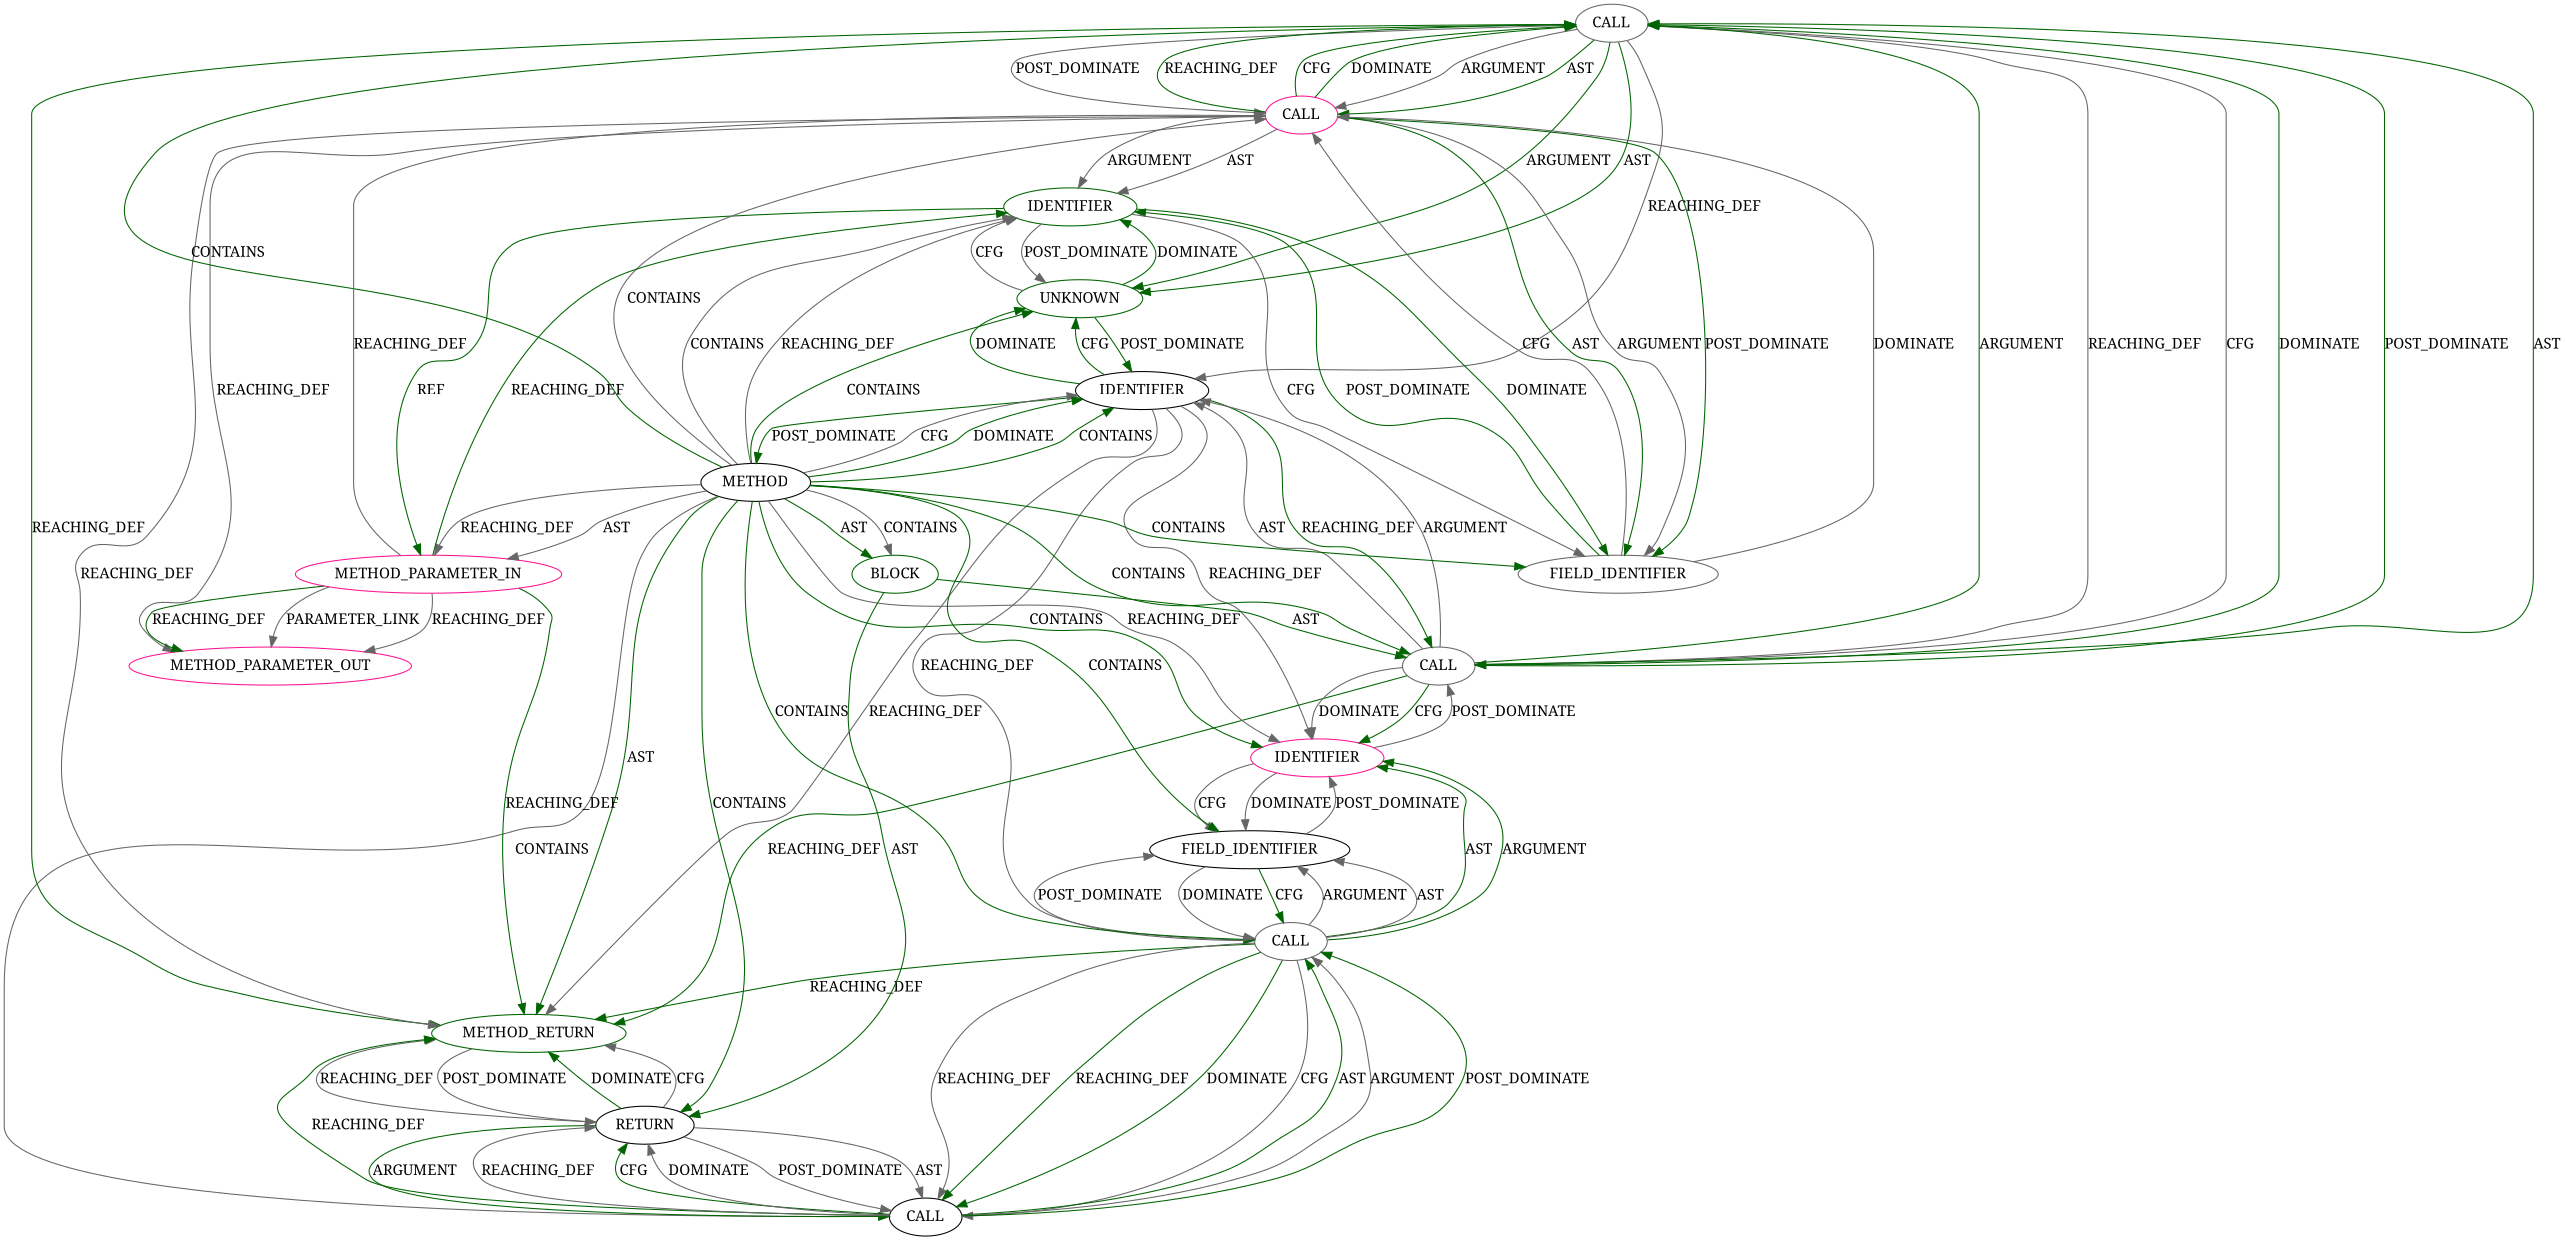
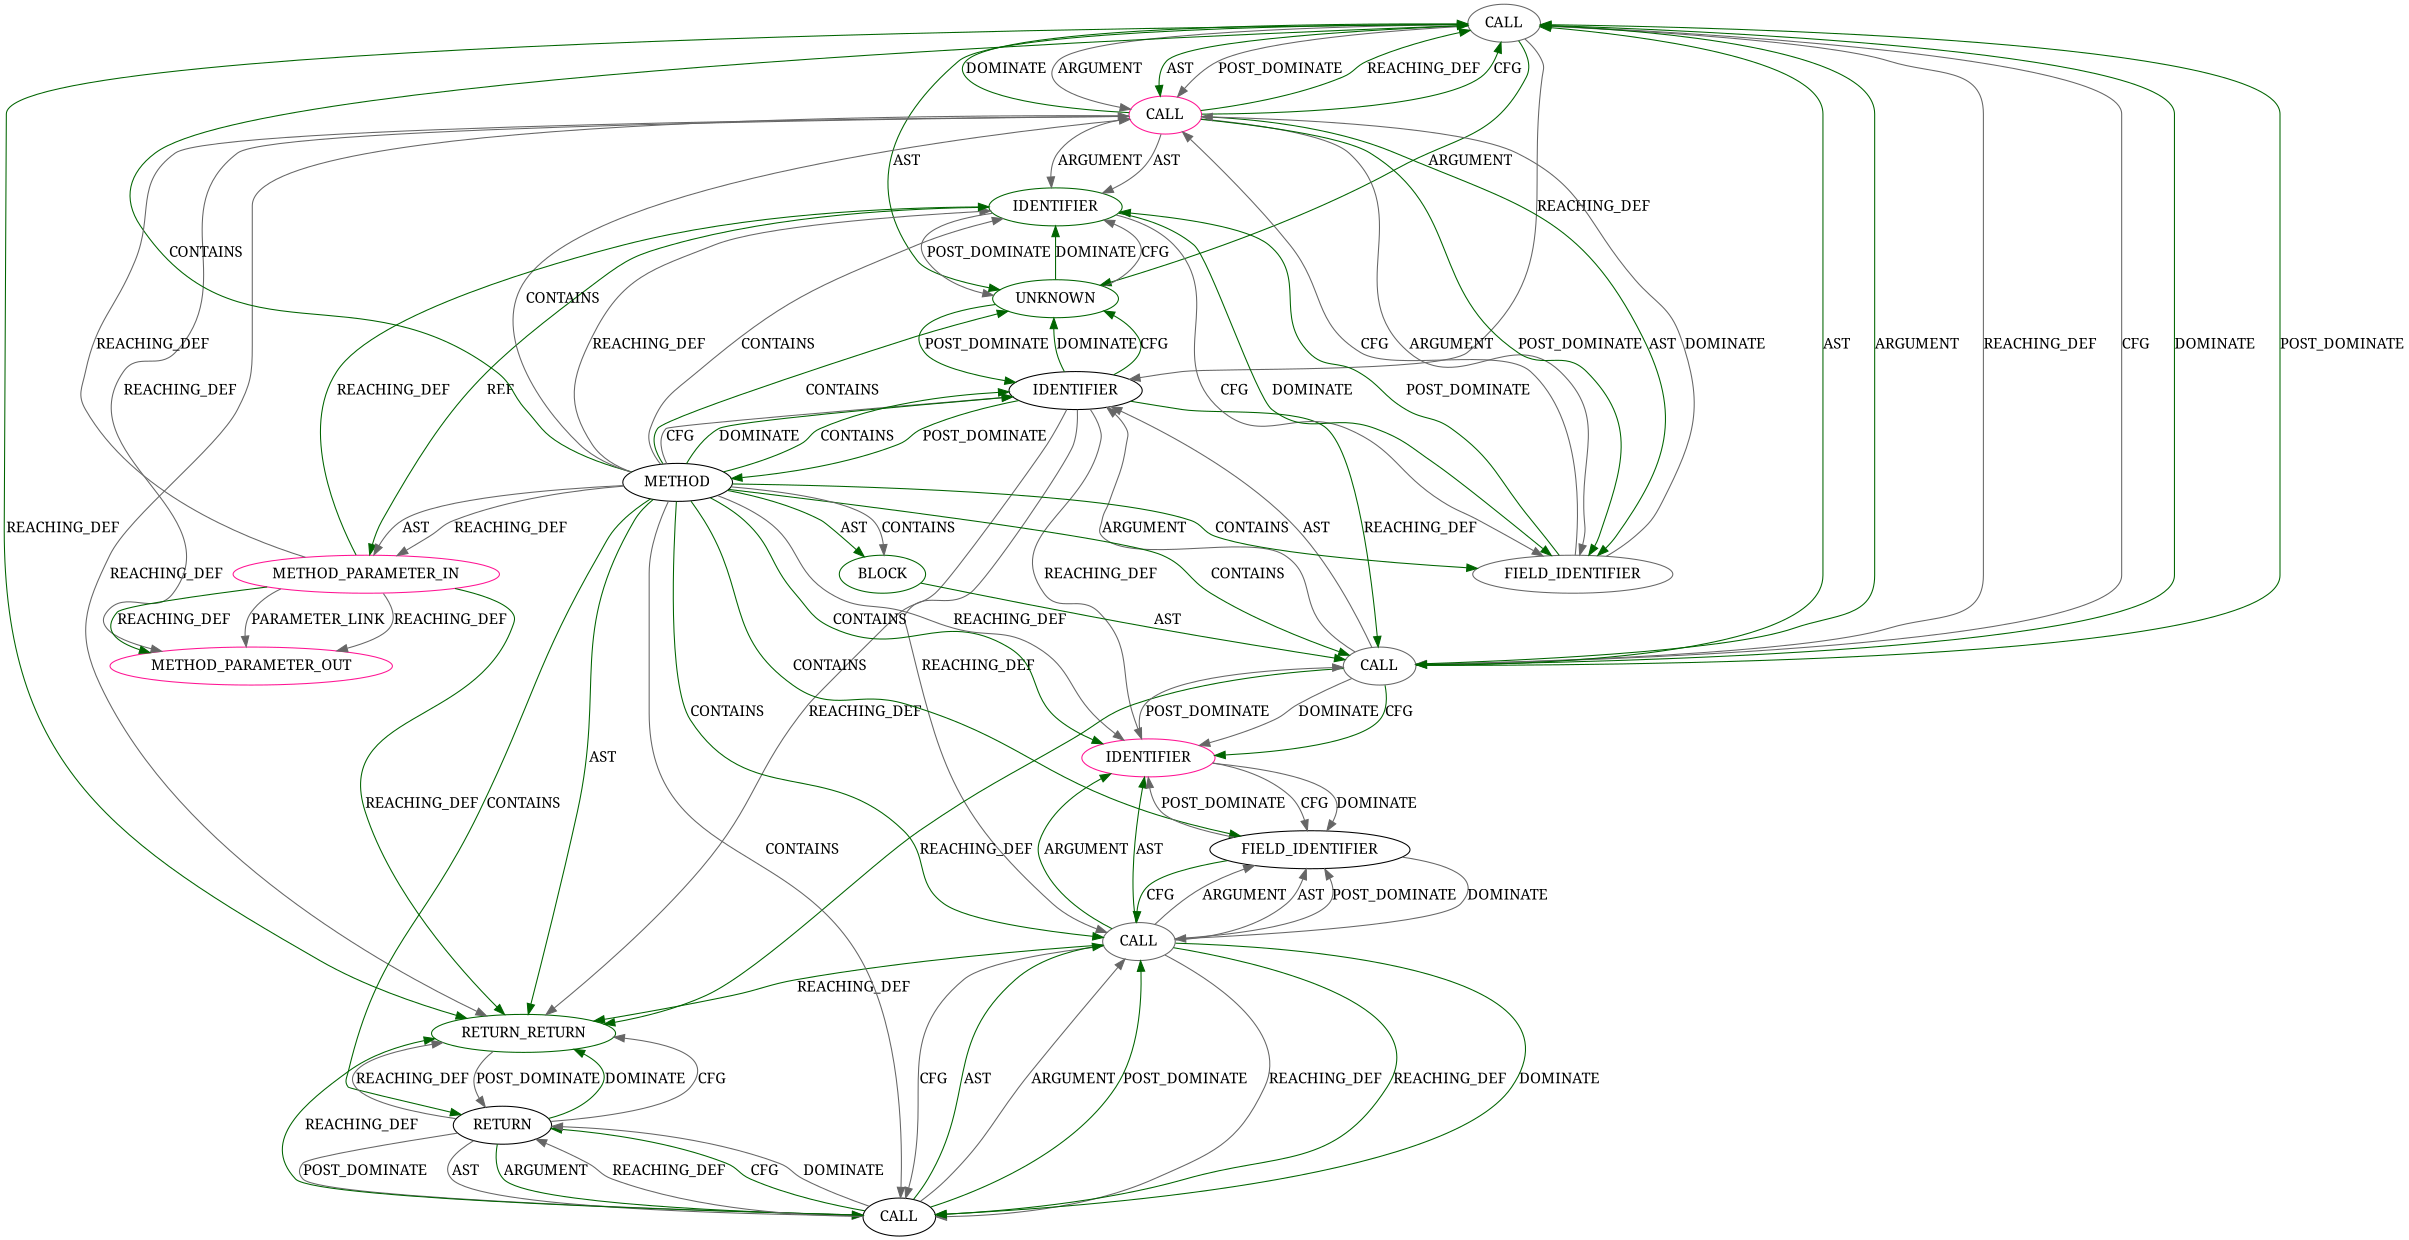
edge "BLOCK" -> "RETURN": removed, label "AST"
node "METHOD_RETURN": label "METHOD_RETURN" -> "RETURN_RETURN"
